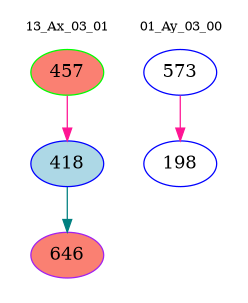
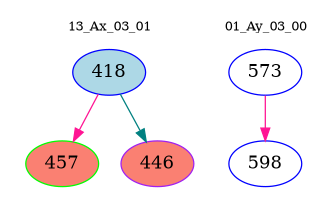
edge "457" -> "418": reversed
node "198": label "198" -> "598"
node "646": label "646" -> "446"
